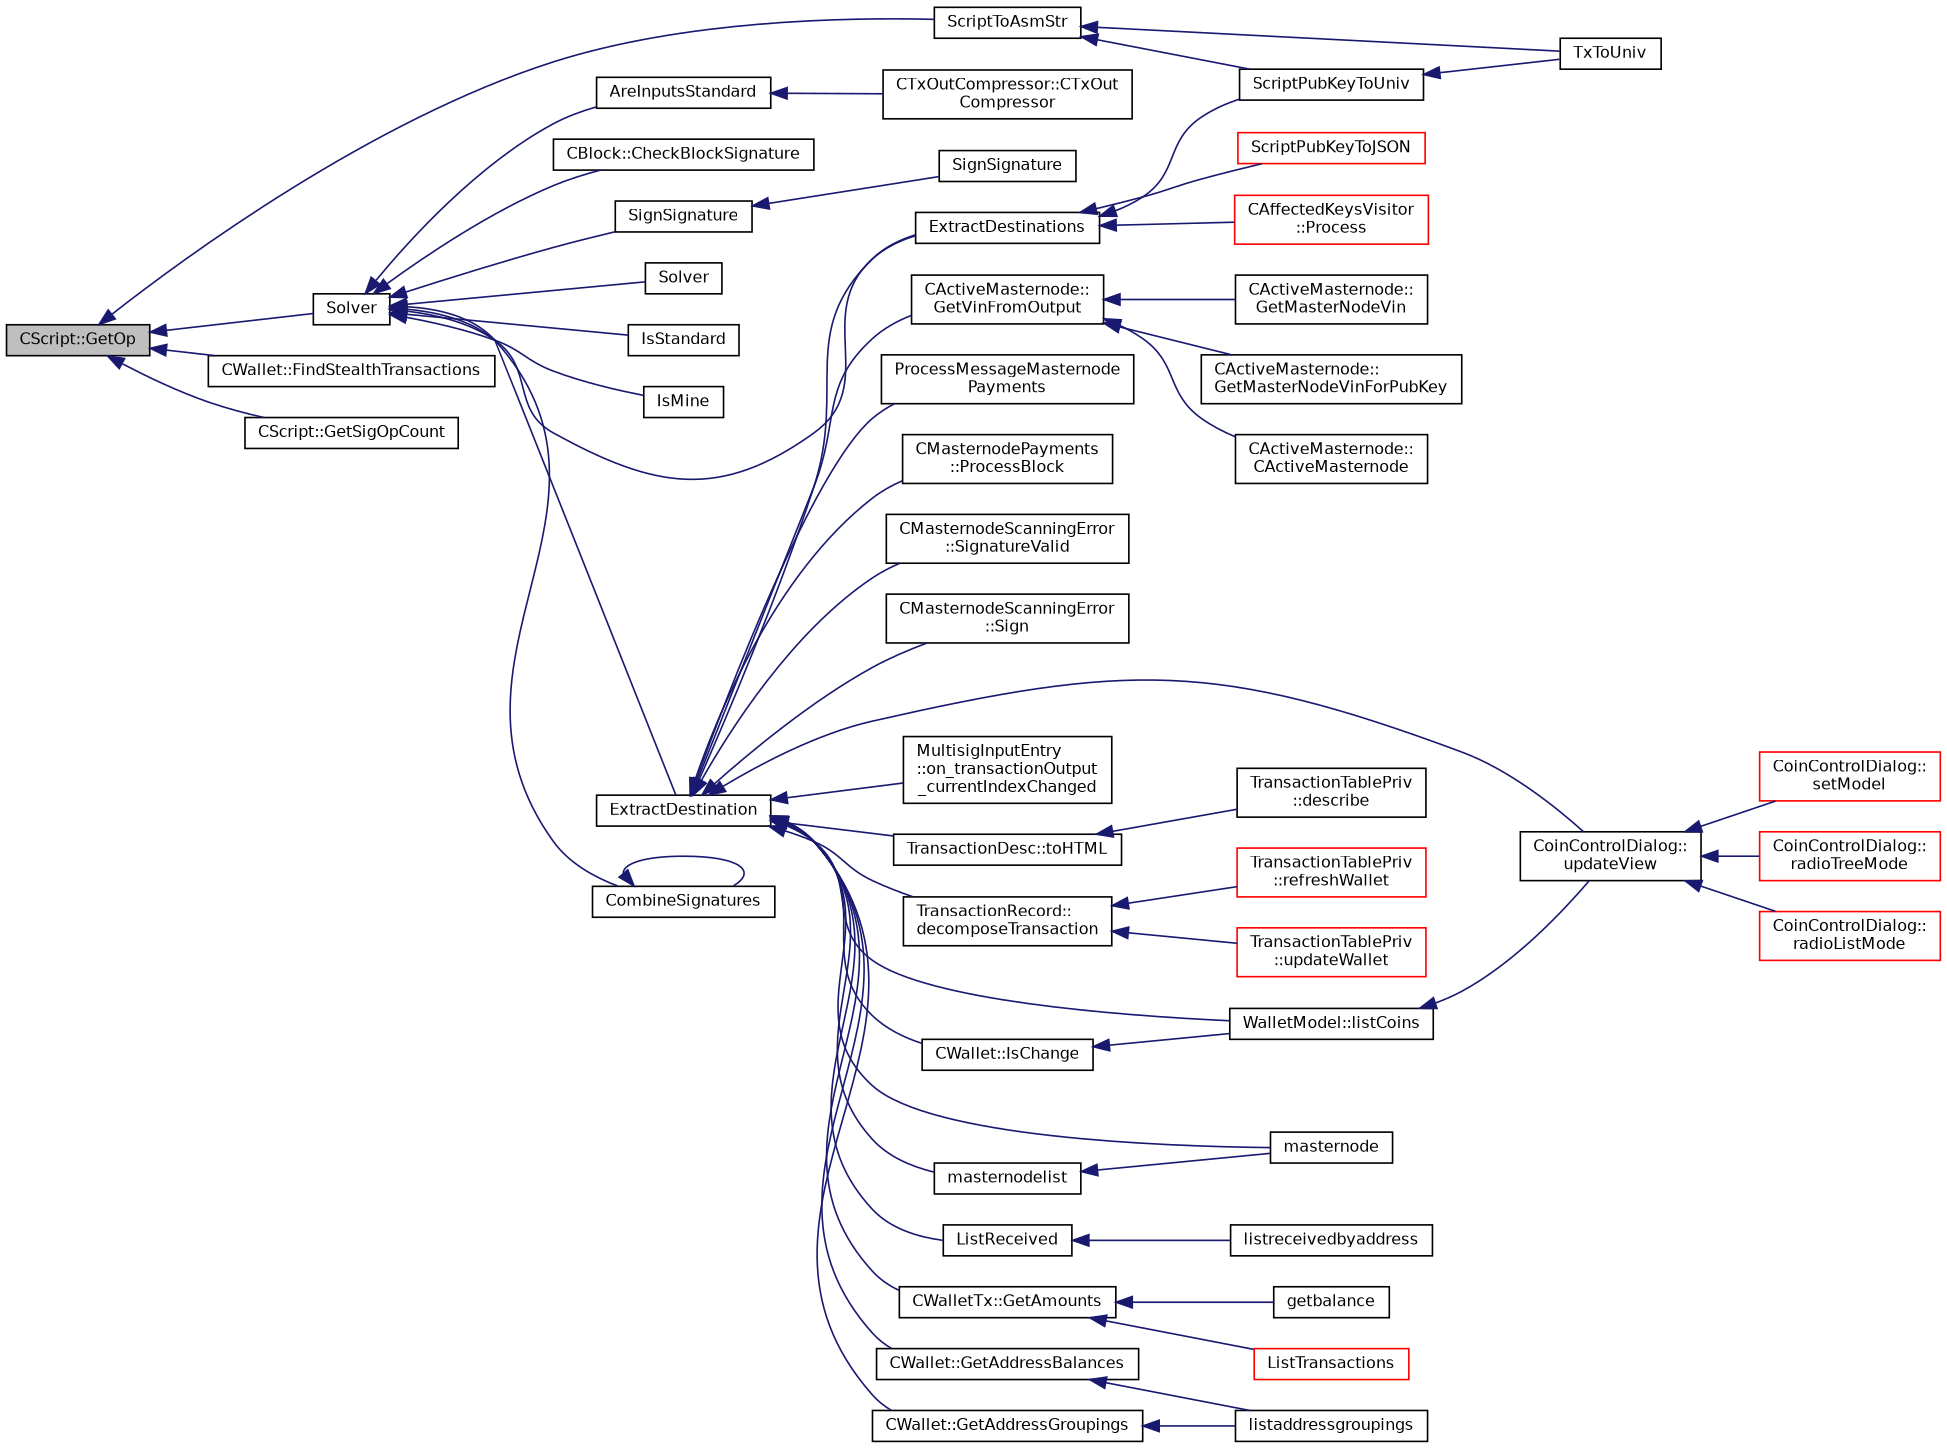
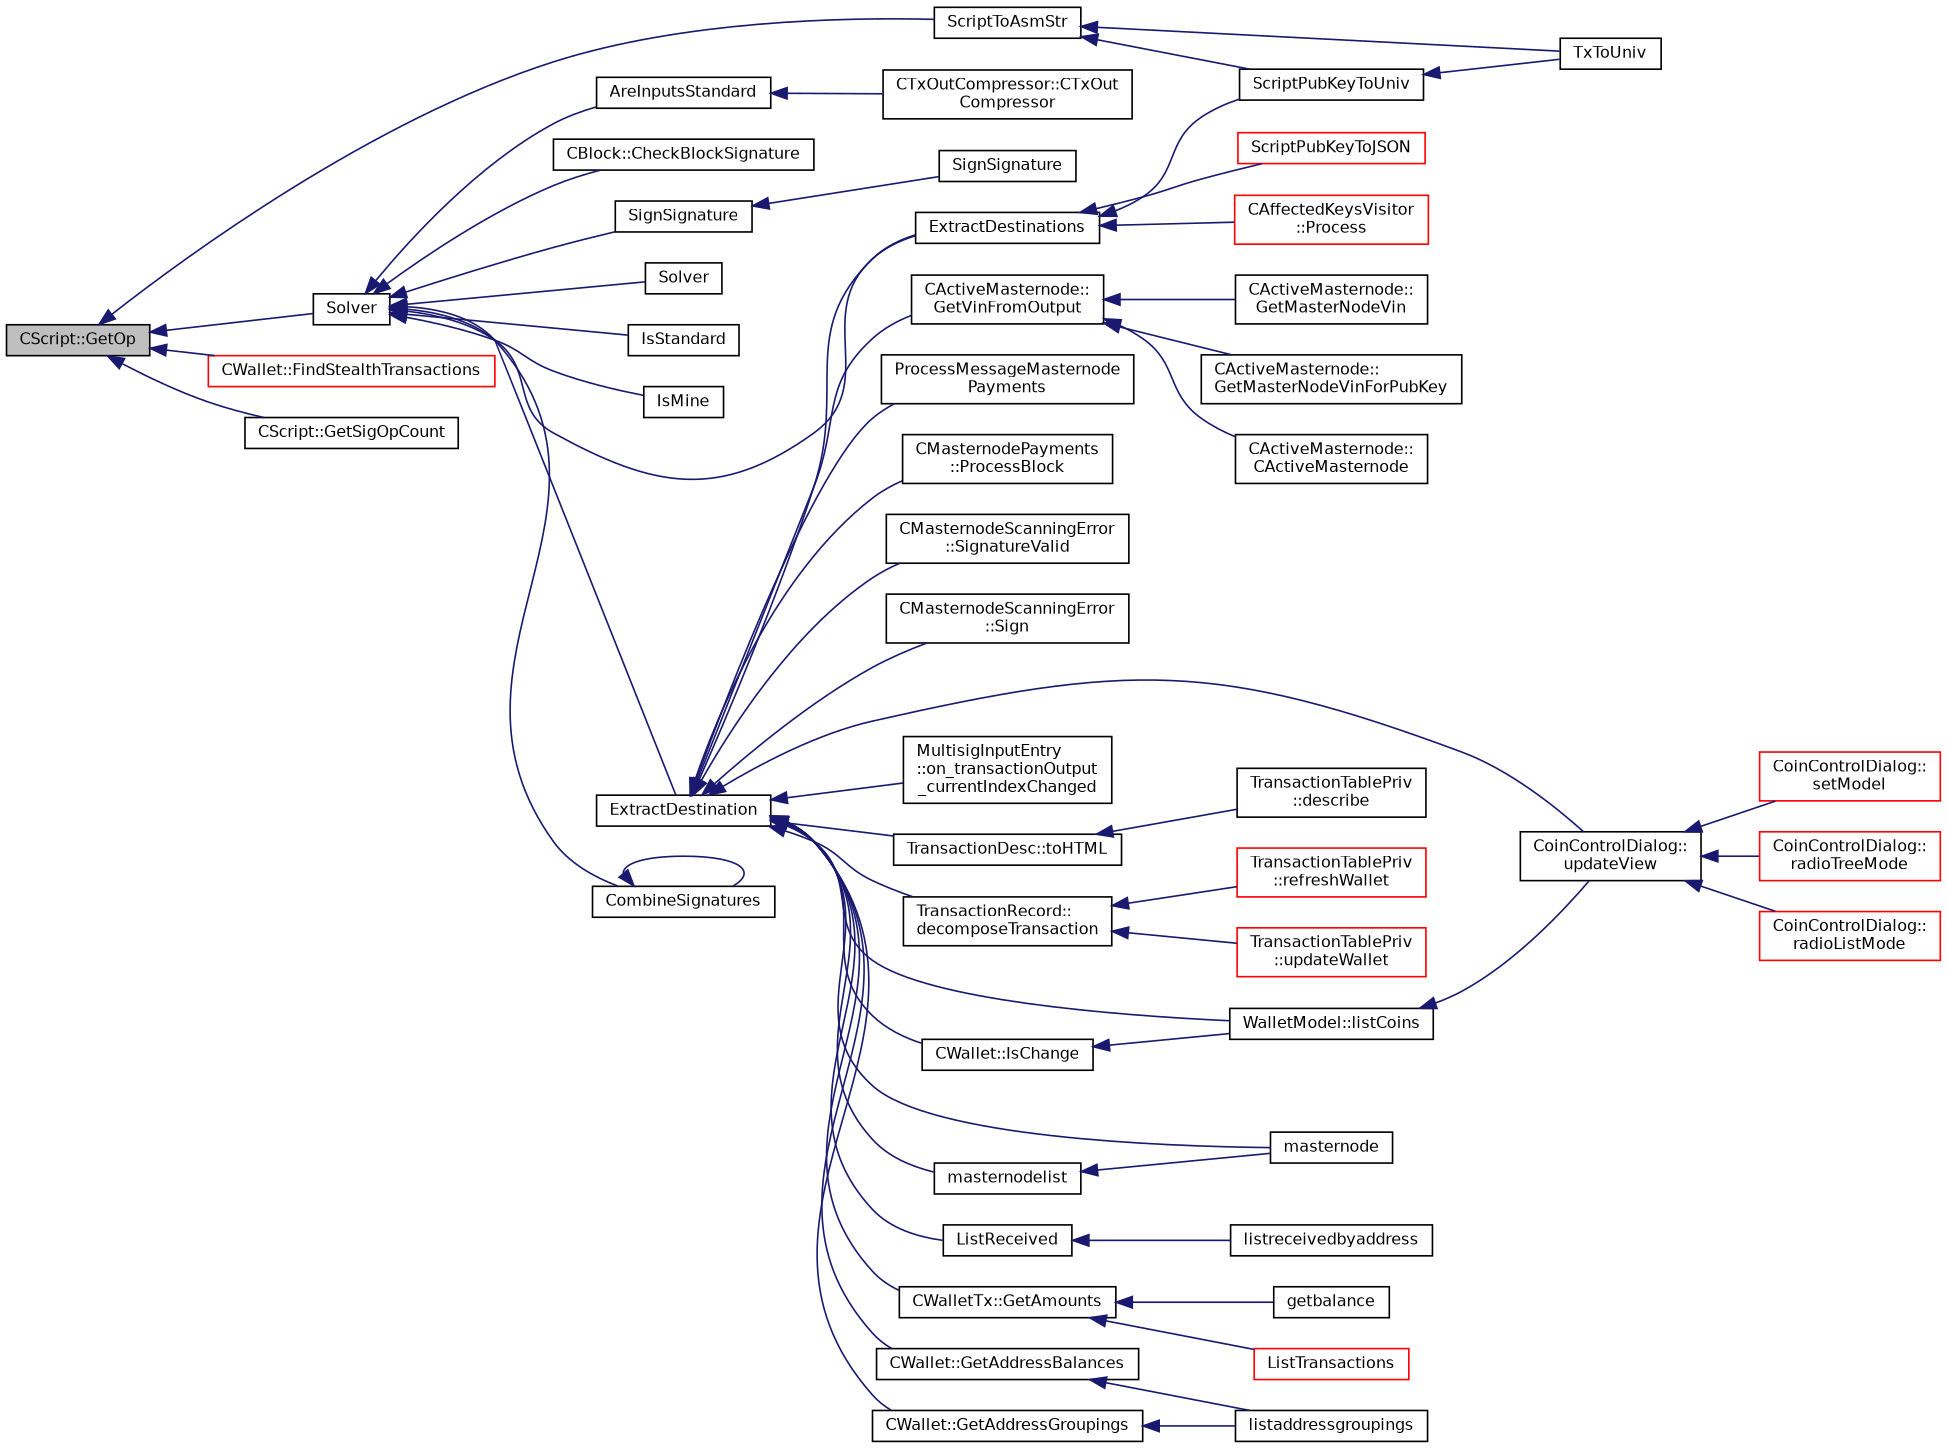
node "CWallet::FindStealthTransactions": color black -> red
